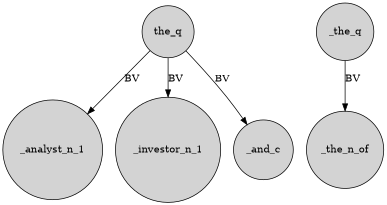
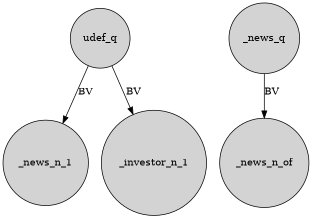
node "the_q": label "the_q" -> "udef_q"
node "_the_q": label "_the_q" -> "_news_q"
node "_analyst_n_1": label "_analyst_n_1" -> "_news_n_1"
node "_and_c": removed
node "_the_n_of": label "_the_n_of" -> "_news_n_of"
